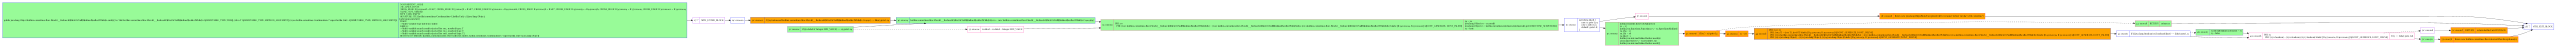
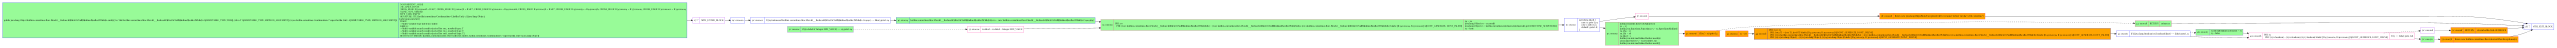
node "30: 0x0002": fillcolor orange -> white
edge "32: 0x000c" -> "34: 0x0014": removed
node "51: 0x006f": text "return kotlin.Unit.INSTANCE" -> "return kotlin.Unit.GENERATE"
edge "41: 0x0056" -> "43: 0x0059": removed
